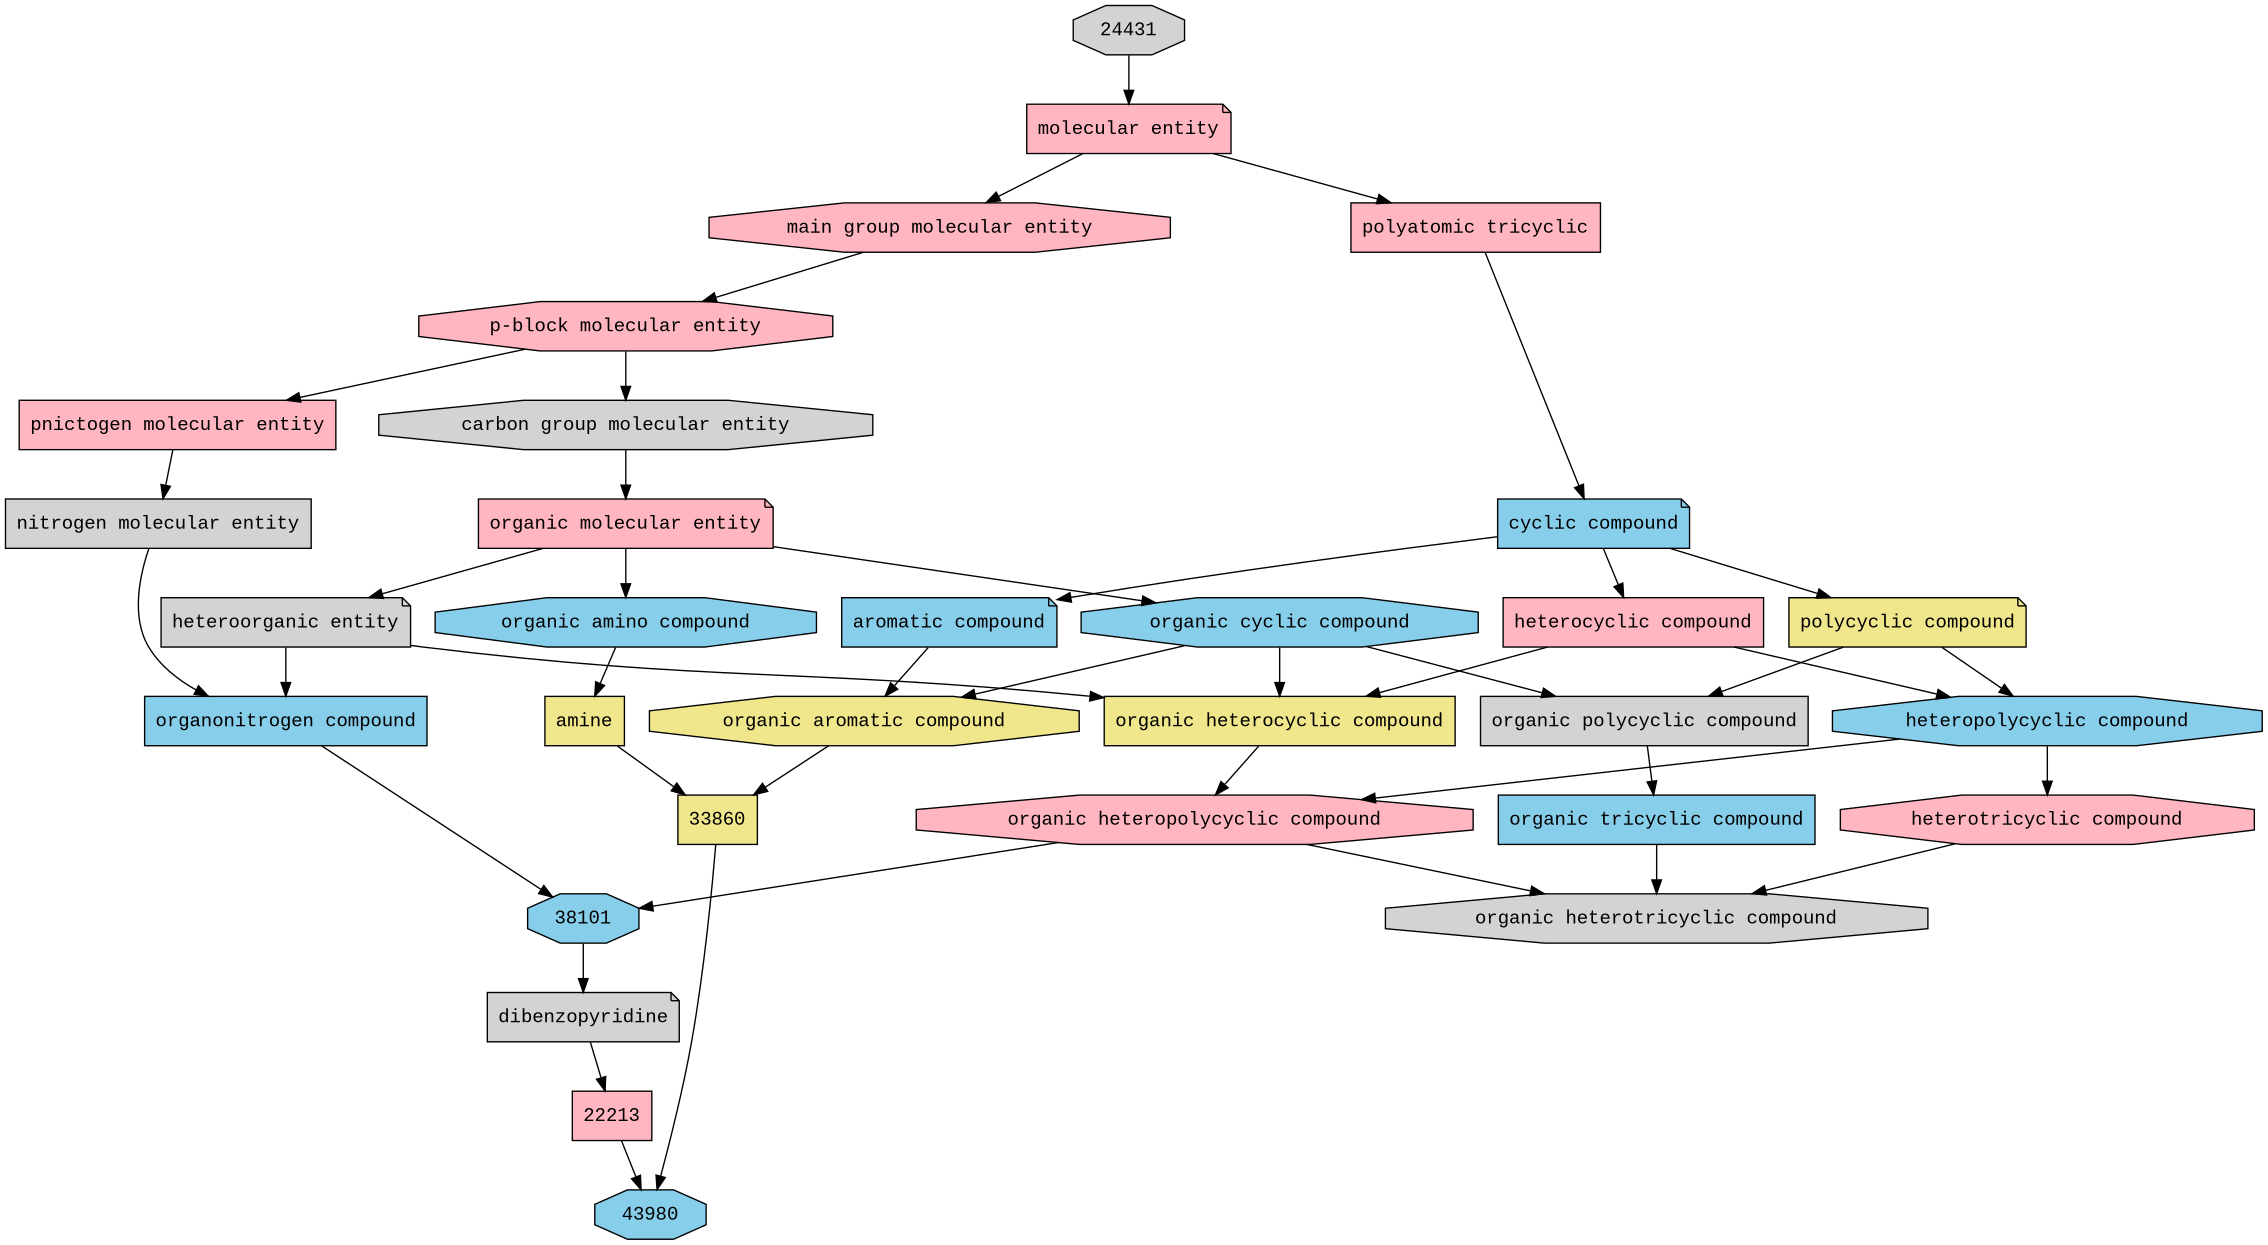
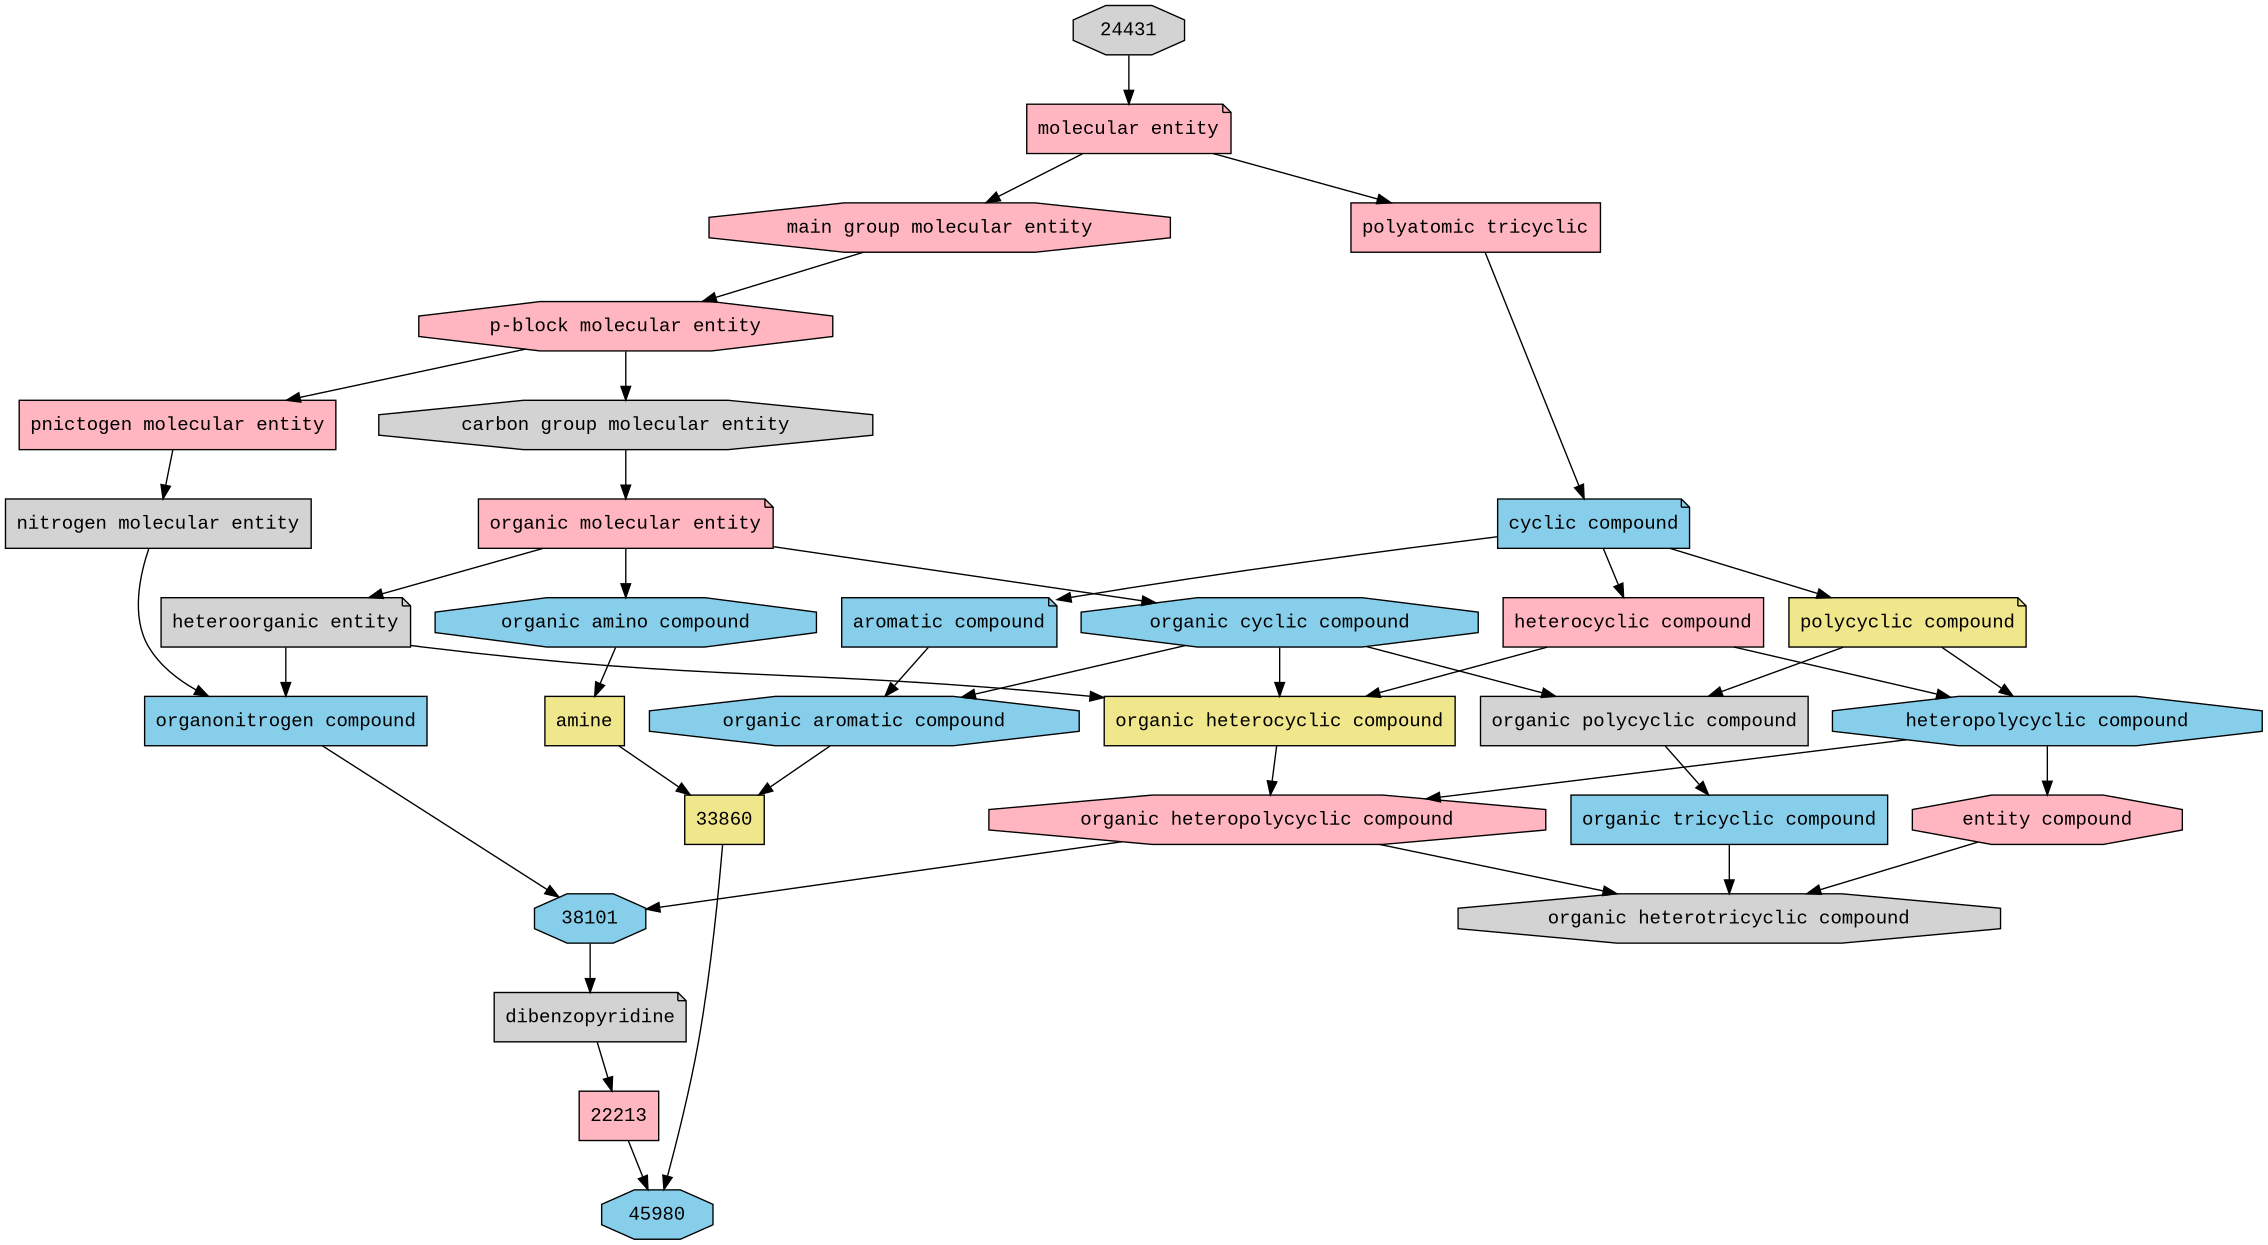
node "organic aromatic compound": fillcolor khaki -> skyblue
node "heterotricyclic compound": label "heterotricyclic compound" -> "entity compound"
node "43980": label "43980" -> "45980"
